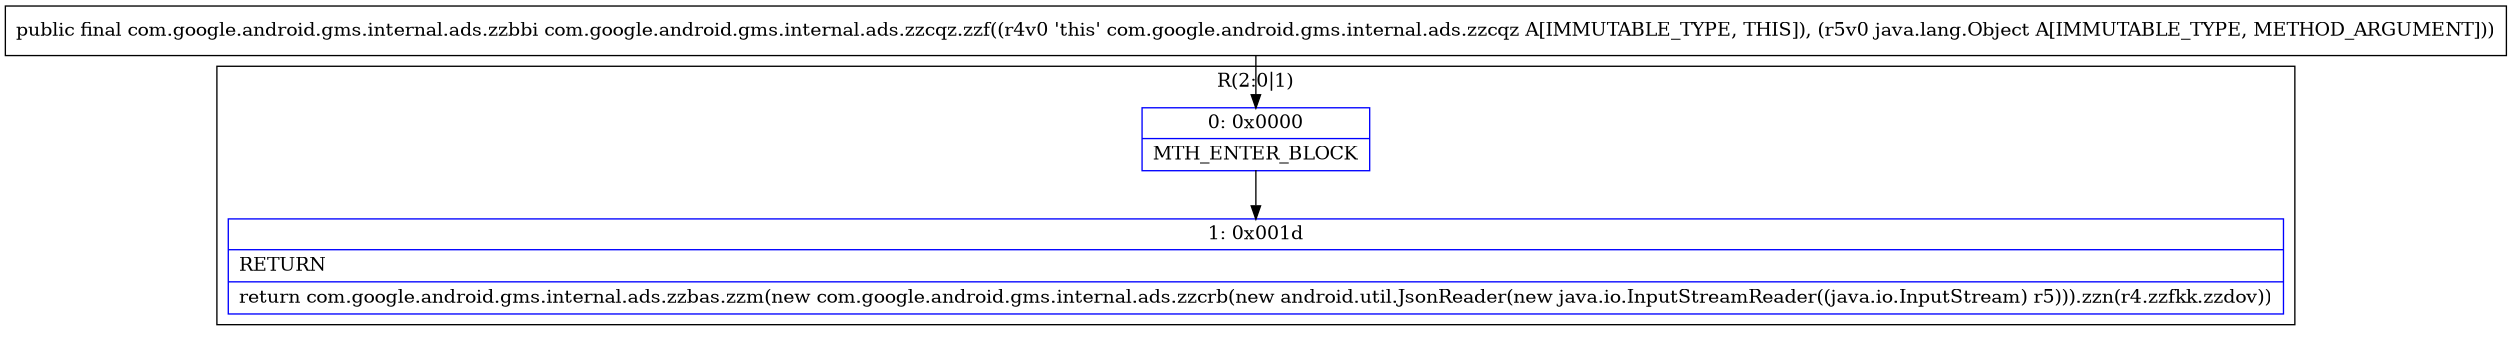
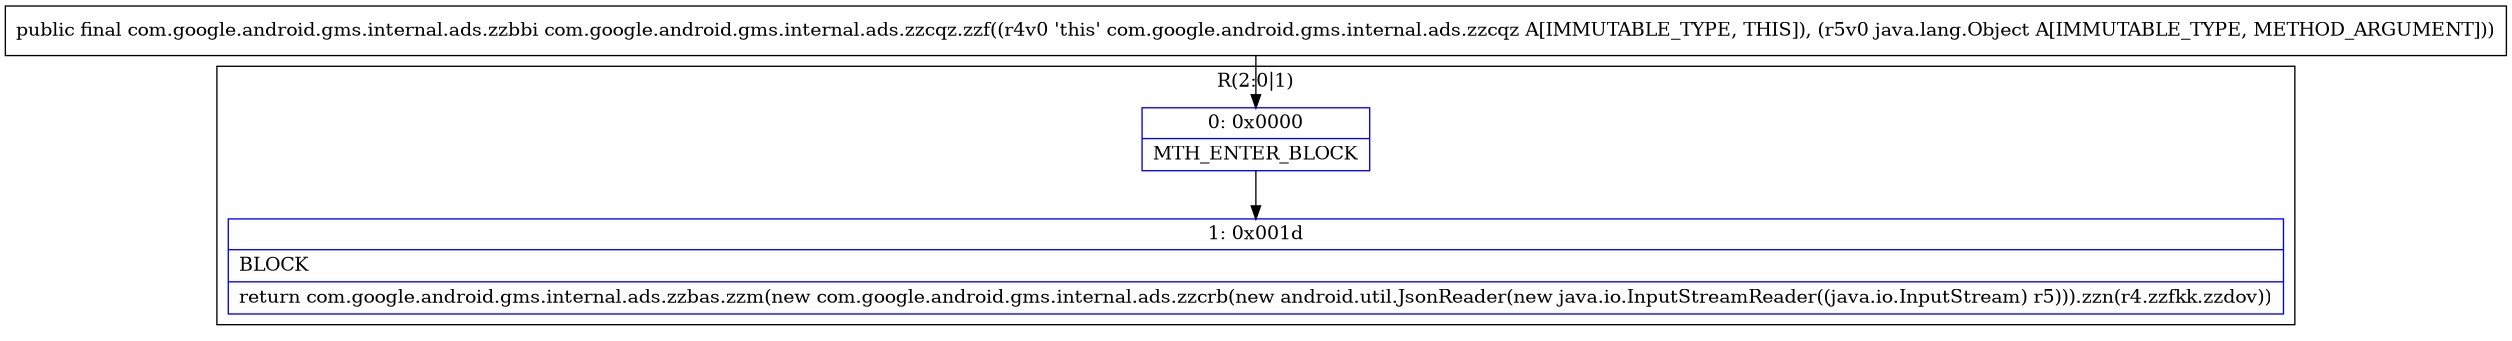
node "1: 0x001d": text "RETURN" -> "BLOCK"
